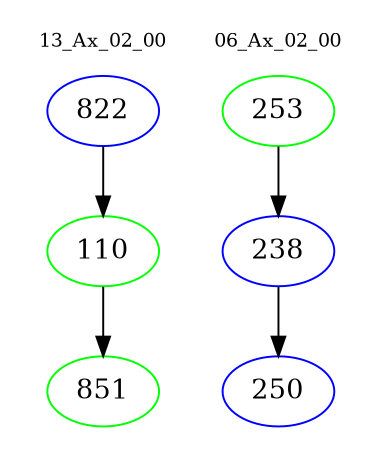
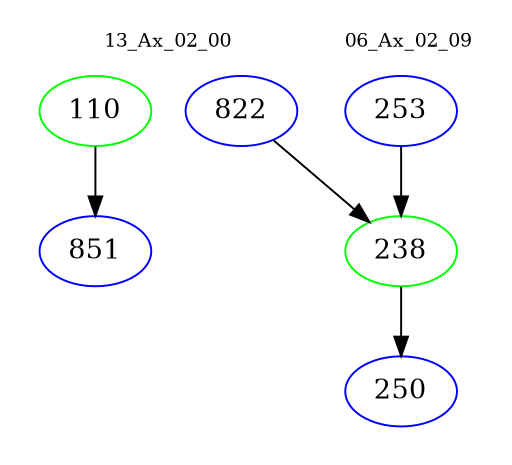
cluster "06_Ax_02_00": label "06_Ax_02_00" -> "06_Ax_02_09"
node "253": color green -> blue
edge "822" -> "110": now "822" -> "238"
node "238": color blue -> green
node "851": color green -> blue
